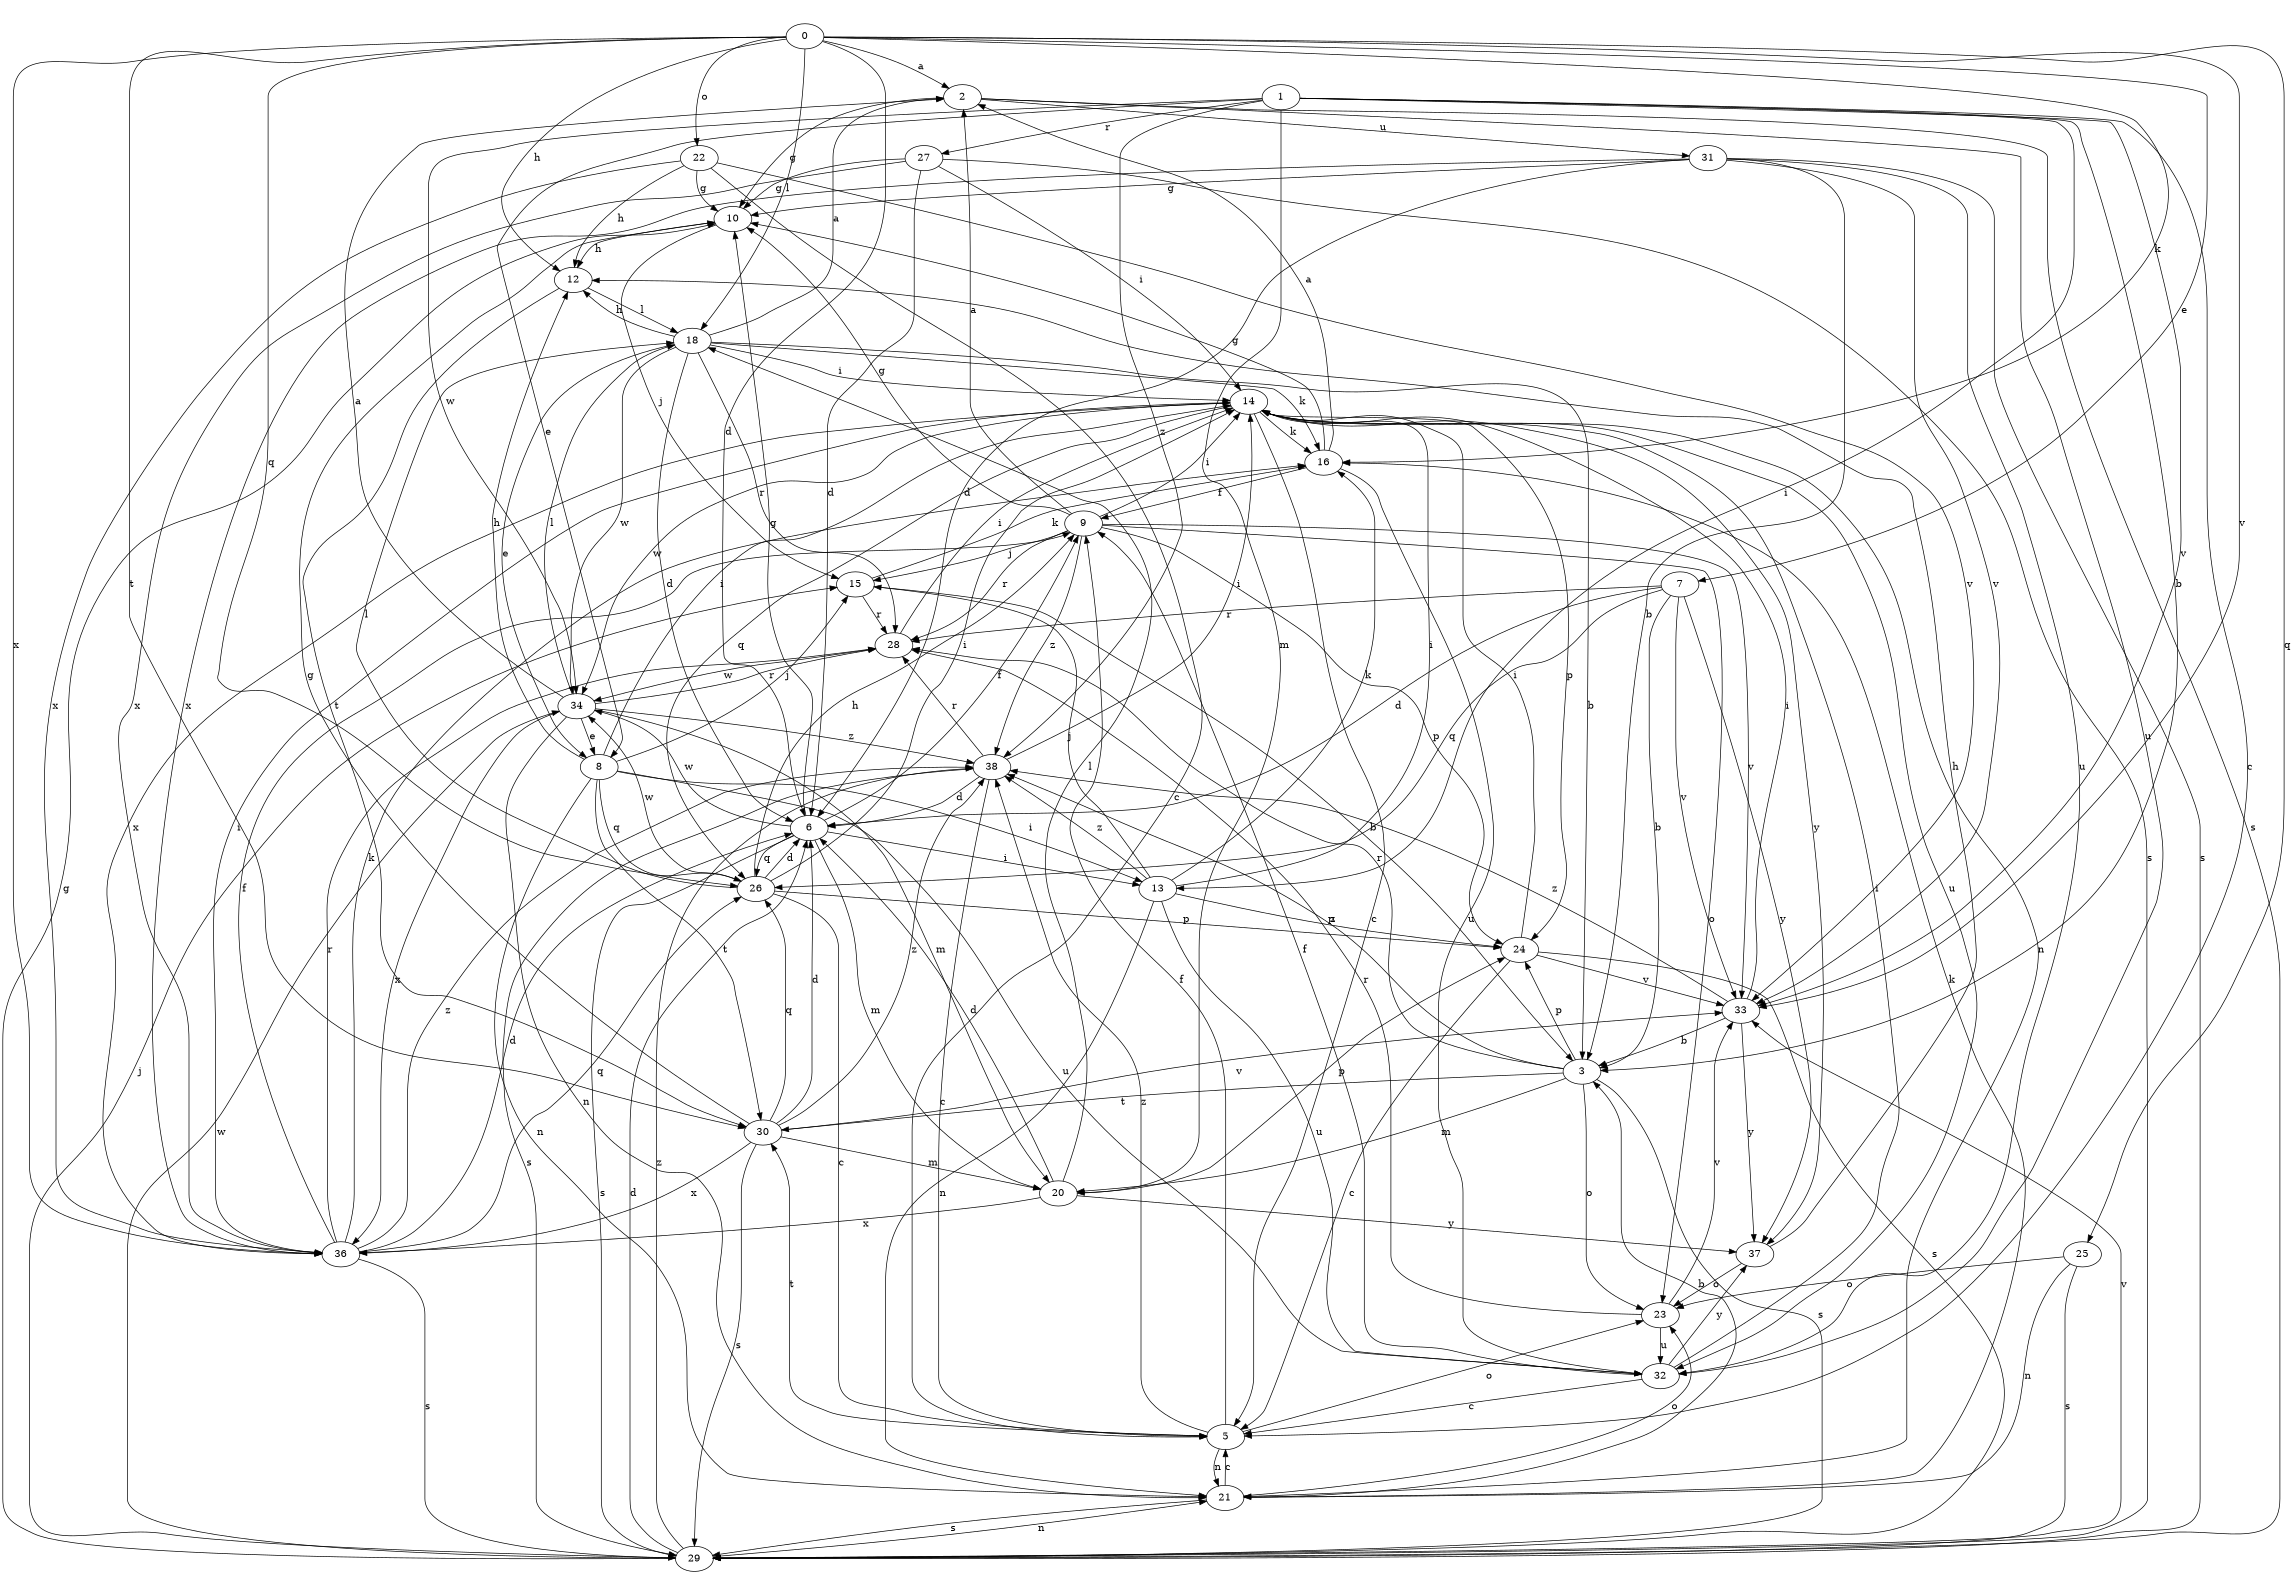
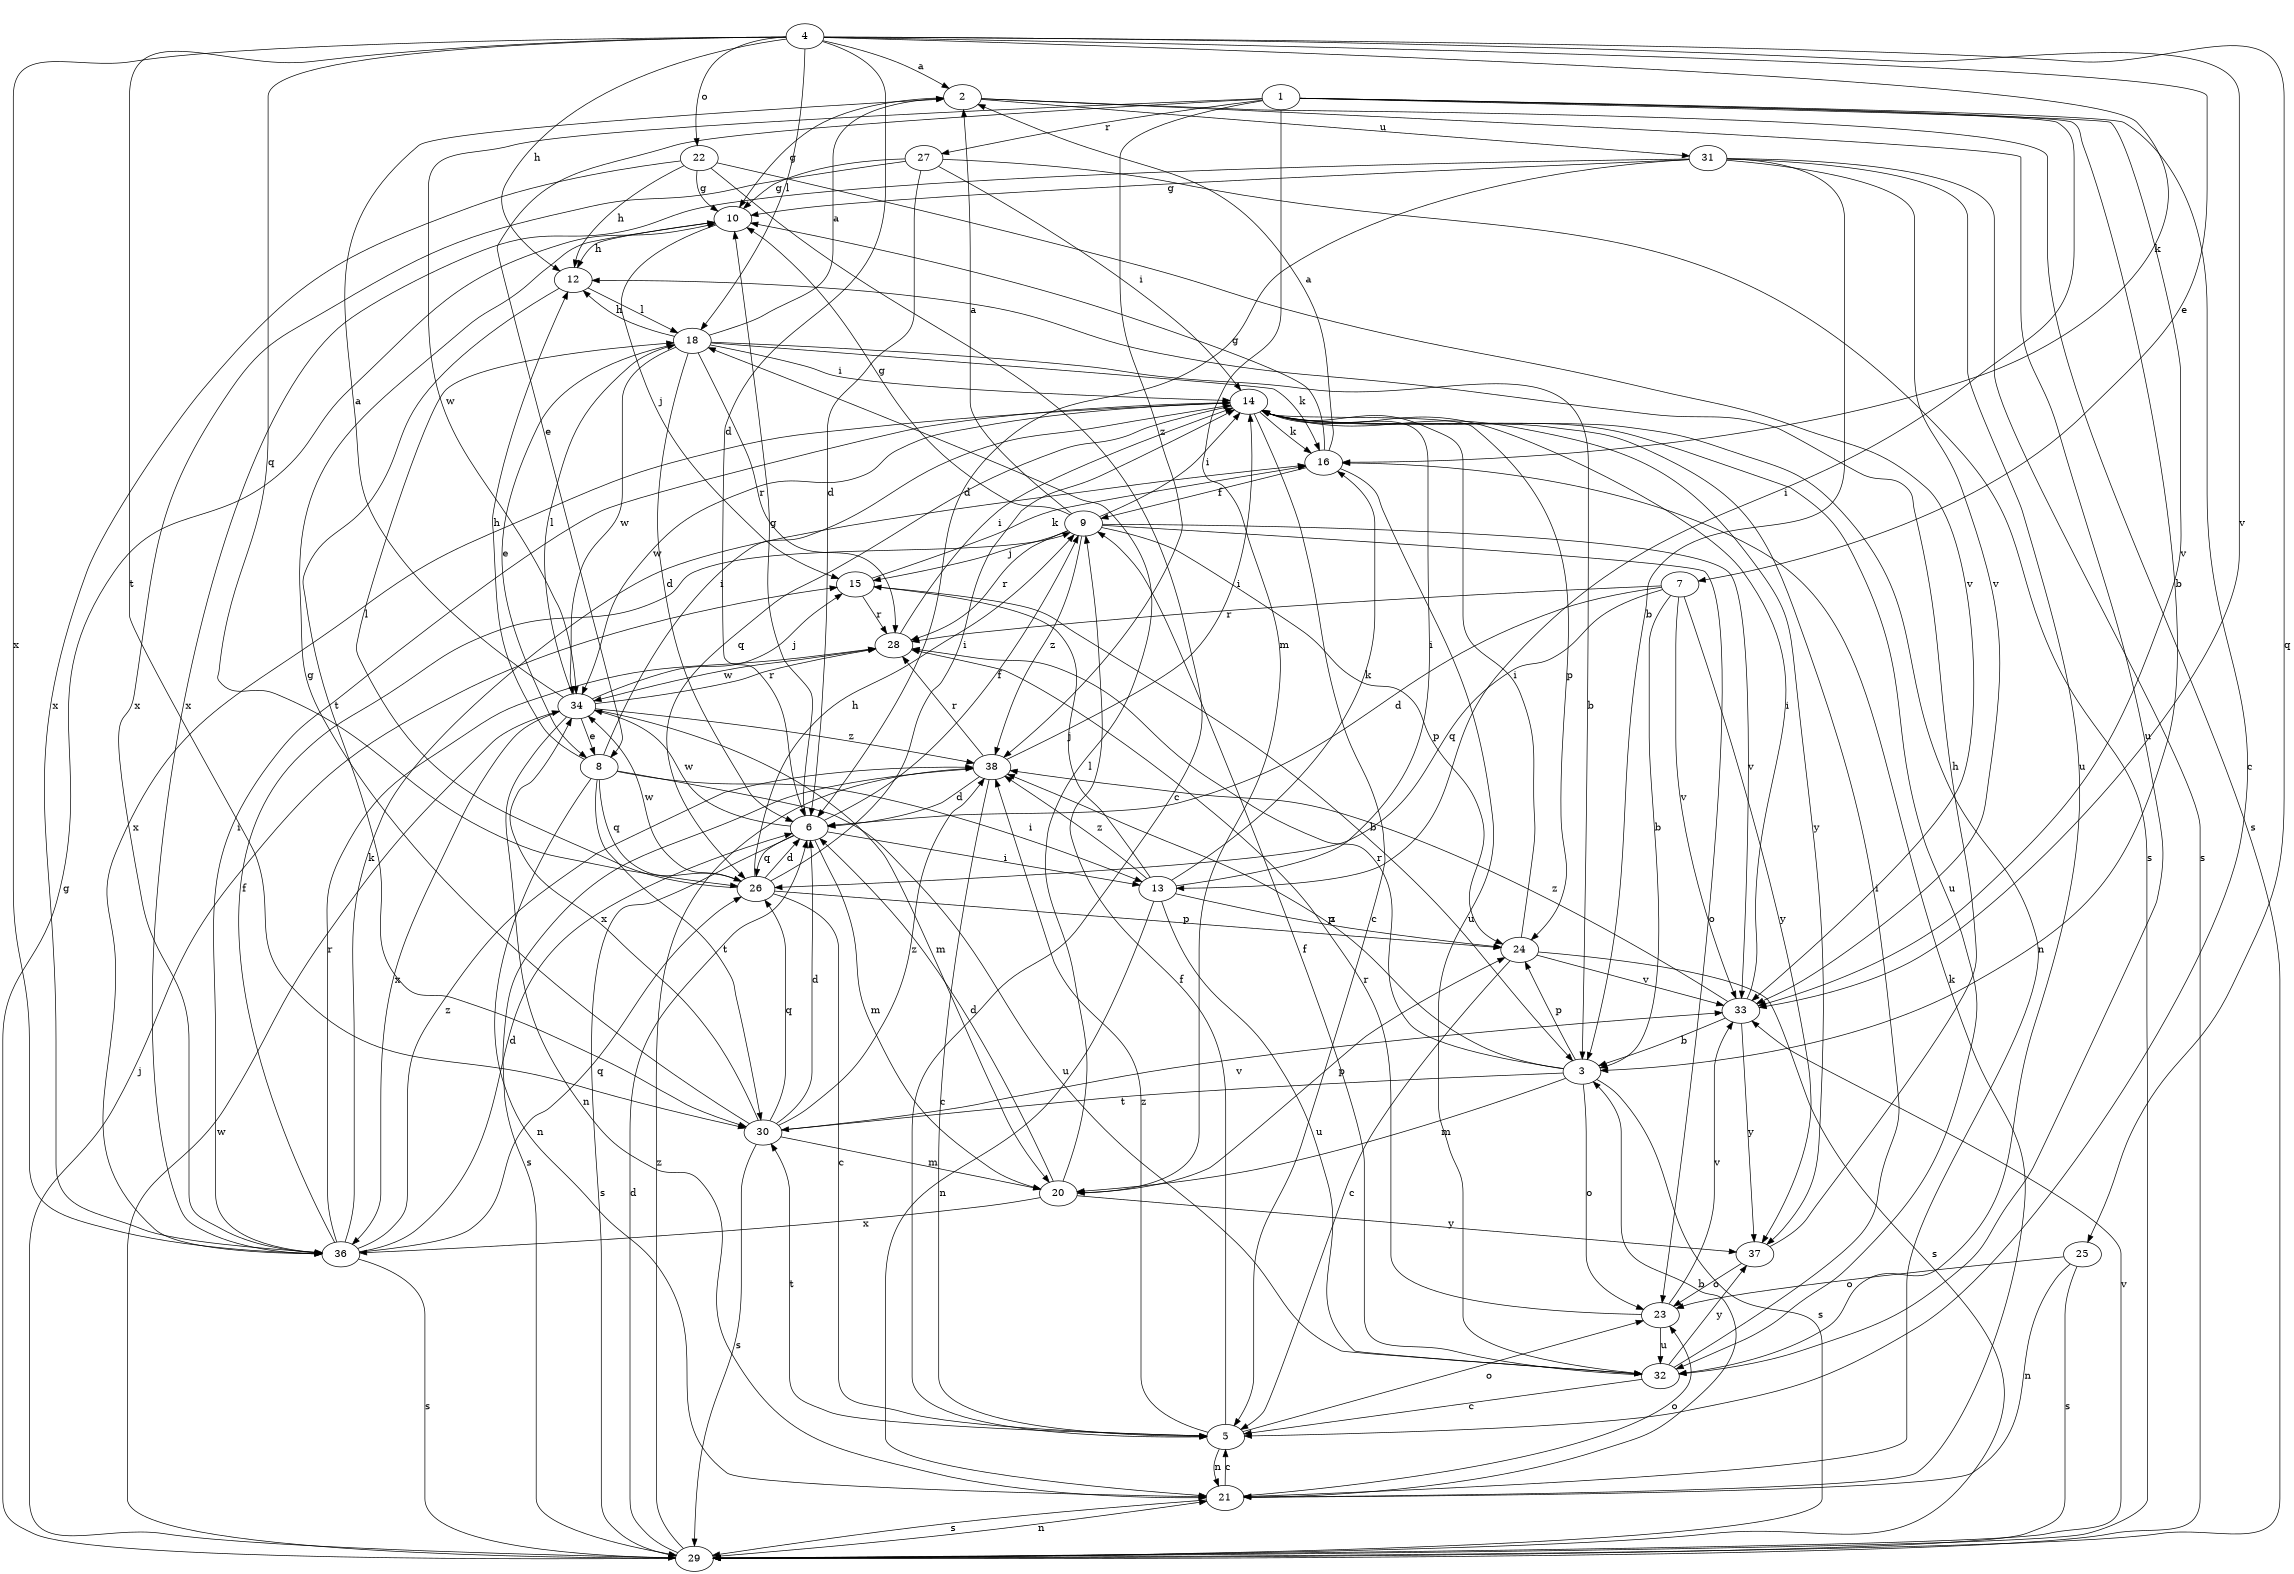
node "0": label "0" -> "4"
edge "8" -> "15": now "34" -> "15"
edge "30" -> "36": now "30" -> "34"
